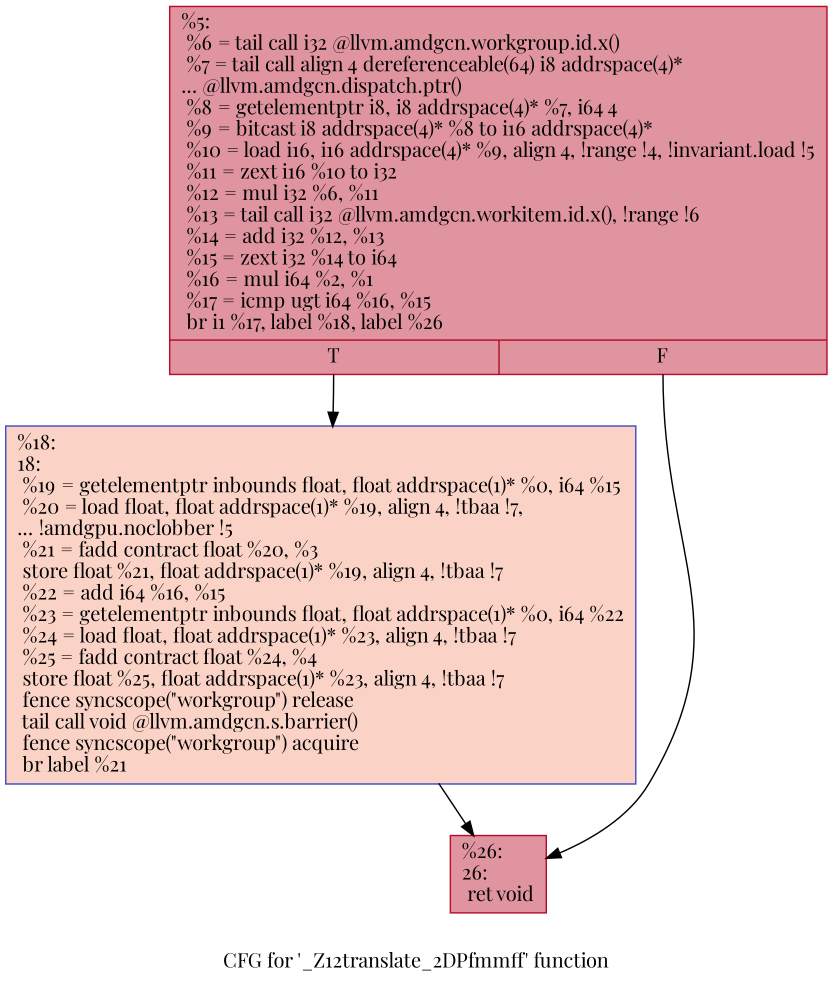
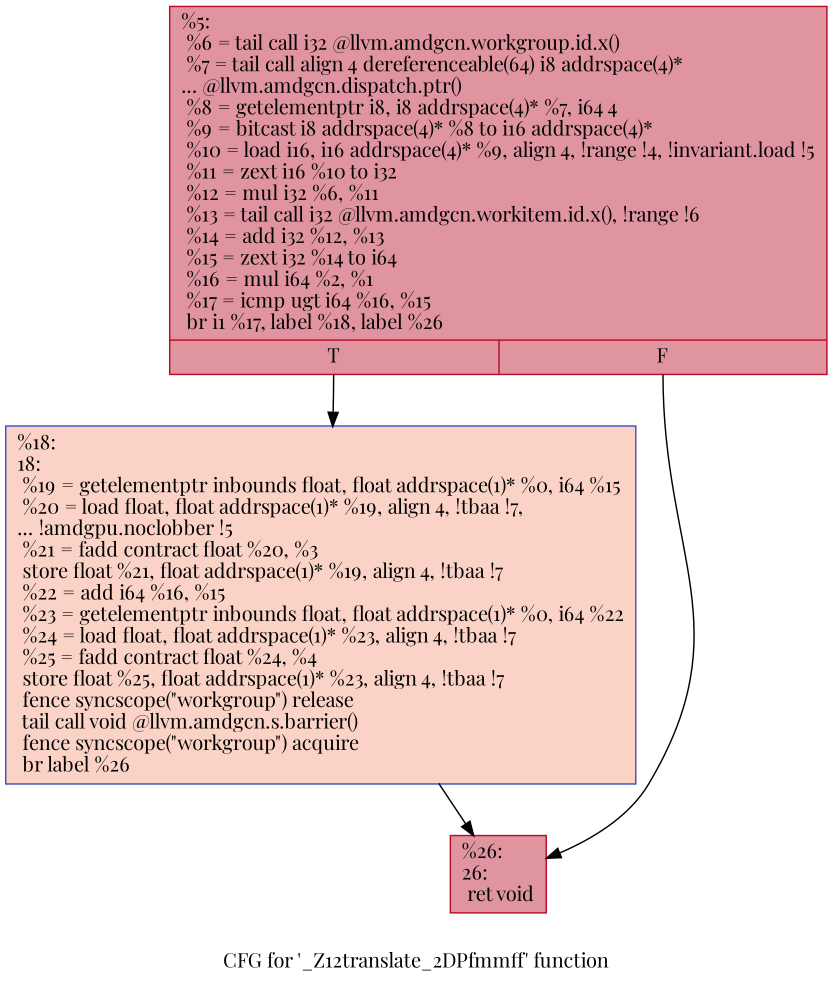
node "%18:": text "br label %21" -> "br label %26"
